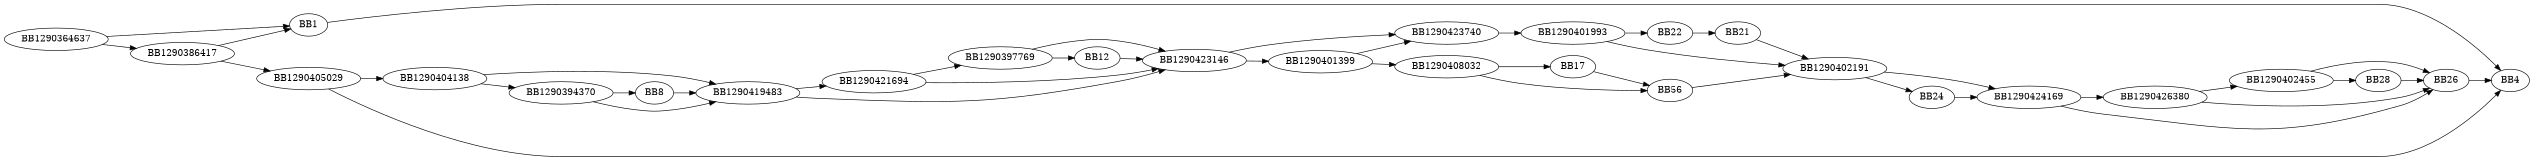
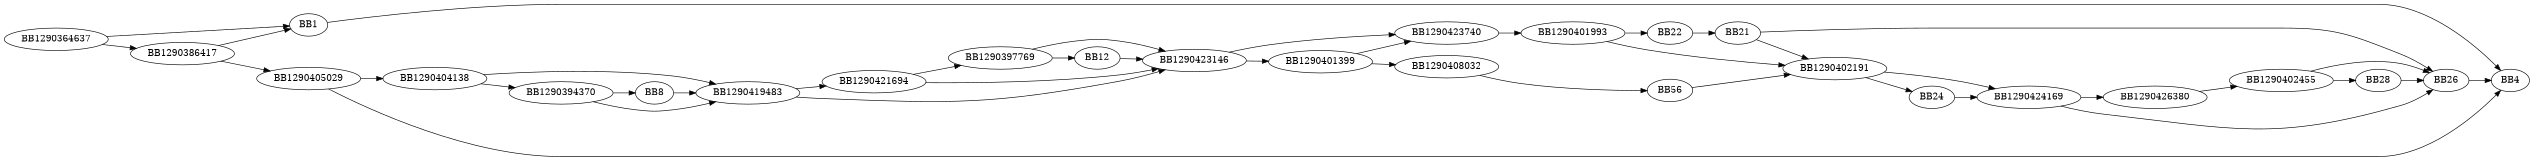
node "BB17": removed
edge "BB1290426380" -> "BB26": now "BB21" -> "BB26"
